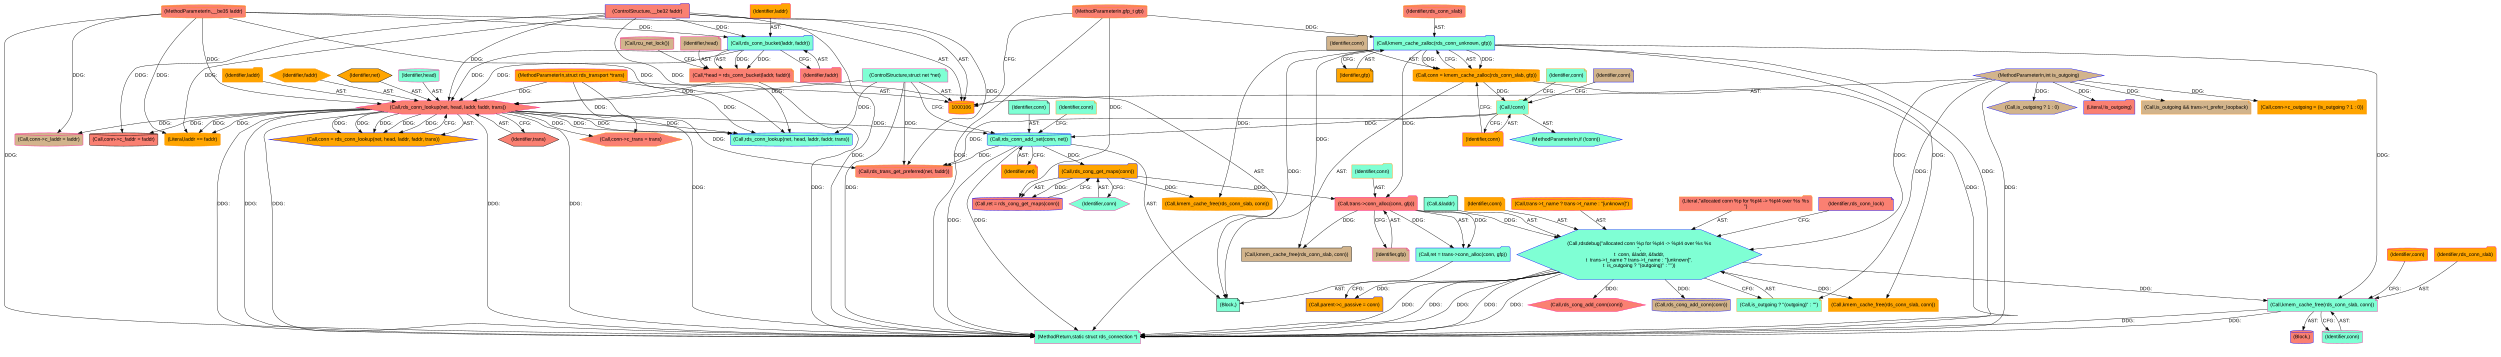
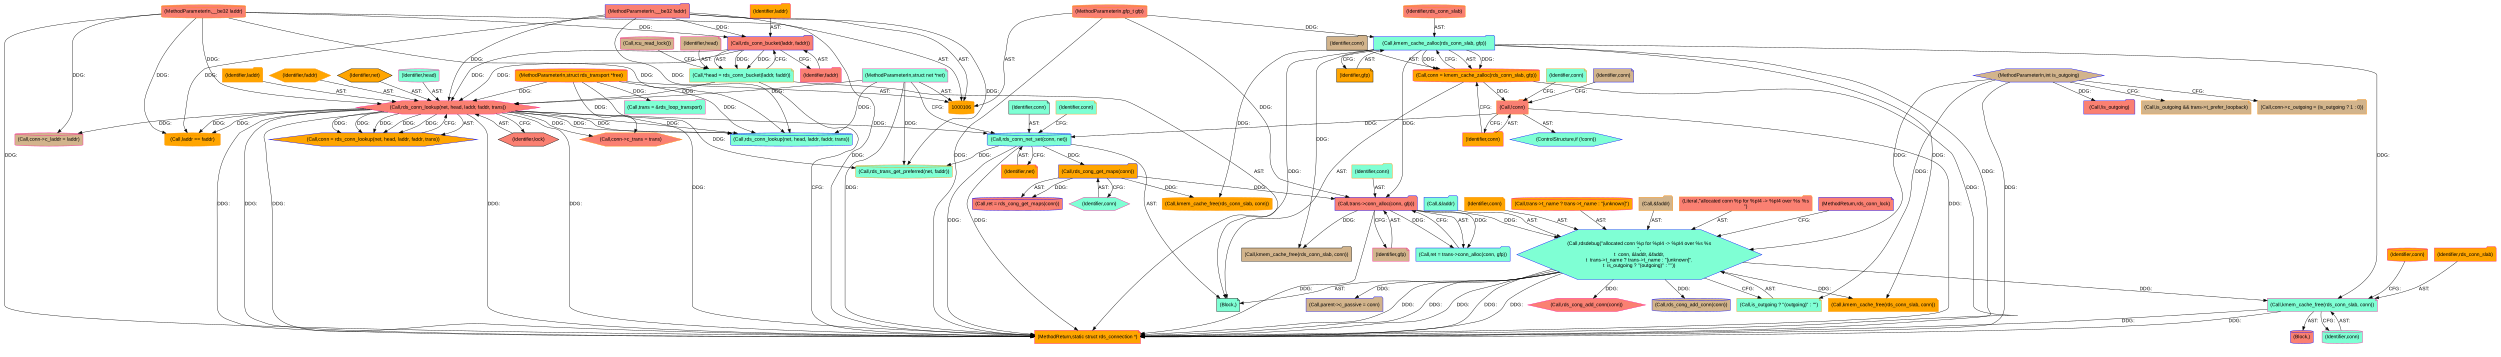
node "(MethodParameterIn,__be35 laddr)": label "(MethodParameterIn,__be35 laddr)" -> "(MethodParameterIn,__be32 laddr)"
node "(ControlStructure,__be32 faddr)": label "(ControlStructure,__be32 faddr)" -> "(MethodParameterIn,__be32 faddr)"
node "(Call,rcu_net_lock())": label "(Call,rcu_net_lock())" -> "(Call,rcu_read_lock())"
node "(Call,rds_conn_bucket(laddr, faddr))": fillcolor aquamarine -> salmon
node "(Call,kmem_cache_zalloc(rds_conn_unknown, gfp))": label "(Call,kmem_cache_zalloc(rds_conn_unknown, gfp))" -> "(Call,kmem_cache_zalloc(rds_conn_slab, gfp))"
edge "(MethodParameterIn,gfp_t gfp)" -> "1000106": label "CFG: " -> "AST: "
edge "(Call,*head = rds_conn_bucket(laddr, faddr))" -> "(Call,rds_conn_bucket(laddr, faddr))": added, label "CFG:"
node "(MethodParameterIn,struct rds_transport *trans)": label "(MethodParameterIn,struct rds_transport *trans)" -> "(MethodParameterIn,struct rds_transport *free)"
node "(Call,*head = rds_conn_bucket(laddr, faddr))": fillcolor salmon -> aquamarine
node "(ControlStructure,struct net *net)": label "(ControlStructure,struct net *net)" -> "(MethodParameterIn,struct net *net)"
node "(Call,conn = kmem_cache_zalloc(rds_conn_slab, gfp))": color darkorange -> deeppink
edge "(MethodParameterIn,int is_outgoing)" -> "(Call,is_outgoing && trans->t_prefer_loopback)": label "DDG: " -> "CFG: "
edge "(MethodParameterIn,int is_outgoing)" -> "(Call,conn->c_outgoing = (is_outgoing ? 1 : 0))": label "DDG: " -> "CFG: "
edge "(MethodParameterIn,int is_outgoing)" -> "1000106": removed, label "AST:"
node "(Call,trans = &rds_loop_transport)": added
node "1000106": color deeppink -> darkorange
node "(Call,!conn)": fillcolor aquamarine -> salmon
node "(Call,is_outgoing ? 1 : 0)": removed
node "(Literal,!is_outgoing)": label "(Literal,!is_outgoing)" -> "(Call,!is_outgoing)"
node "(Call,conn->c_outgoing = (is_outgoing ? 1 : 0))": fillcolor orange -> tan
edge "(Call,!conn)" -> "(Call,rds_trans_get_preferred(net, faddr))": now "(Call,!conn)" -> "(MethodReturn,static struct rds_connection *)"
edge "(MethodParameterIn,gfp_t gfp)" -> "(Call,ret = rds_cong_get_maps(conn))": now "(MethodParameterIn,gfp_t gfp)" -> "(Call,trans->conn_alloc(conn, gfp))"
node "(Call,conn->c_faddr = faddr)": removed
node "(Literal,laddr == faddr)": label "(Literal,laddr == faddr)" -> "(Call,laddr == faddr)"
node "(Identifier,trans)": label "(Identifier,trans)" -> "(Identifier,lock)"
node "(Call,rds_conn_add_set(conn, net))": label "(Call,rds_conn_add_set(conn, net))" -> "(Call,rds_conn_net_set(conn, net))"
node "(MethodParameterIn,if (!conn))": label "(MethodParameterIn,if (!conn))" -> "(ControlStructure,if (!conn))"
node "(Call,rds_trans_get_preferred(net, faddr))": fillcolor salmon -> aquamarine
edge "(Call,*head = rds_conn_bucket(laddr, faddr))" -> "(MethodReturn,static struct rds_connection *)": label "DDG: " -> "CFG: "
edge "(Call,ret = rds_cong_get_maps(conn))" -> "(Call,rds_cong_get_maps(conn))": removed, label "CFG:"
node "(Call,trans->conn_alloc(conn, gfp))": color deeppink -> blue
node "(Call,&laddr)": color black -> blue
node "(Call,&faddr)": added
node "(Identifier,rds_conn_lock)": label "(Identifier,rds_conn_lock)" -> "(MethodReturn,rds_conn_lock)"
edge "(Call,ret = trans->conn_alloc(conn, gfp))" -> "(Call,parent->c_passive = conn)": now "(Call,ret = trans->conn_alloc(conn, gfp))" -> "(Call,trans->conn_alloc(conn, gfp))"
edge "(Call,trans->conn_alloc(conn, gfp))" -> "(MethodReturn,static struct rds_connection *)": added, label "DDG:"
node "(Call,parent->c_passive = conn)": fillcolor orange -> tan
node "(MethodReturn,static struct rds_connection *)": fillcolor aquamarine -> orange
